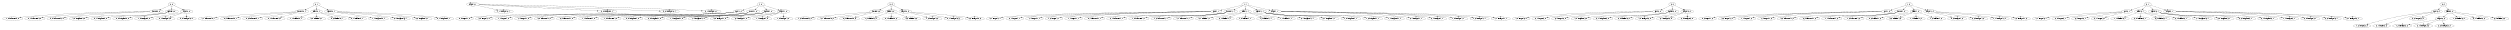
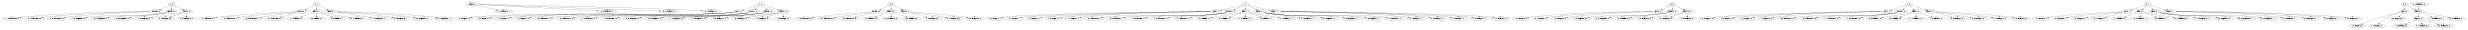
edge "left__(2, 2)" -> "(2, 1)__left__(2, 2)": reversed
